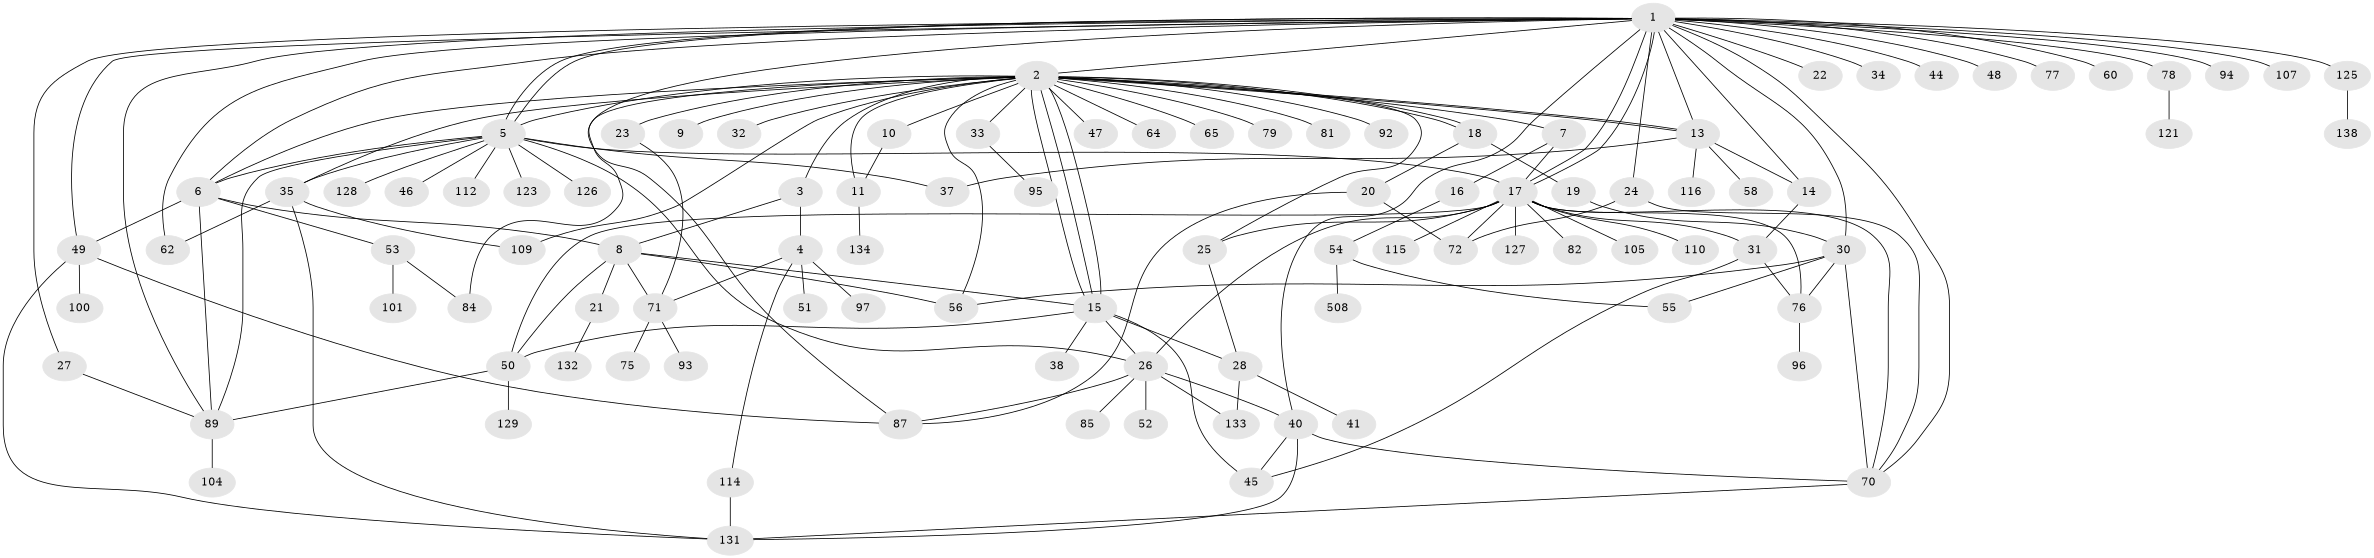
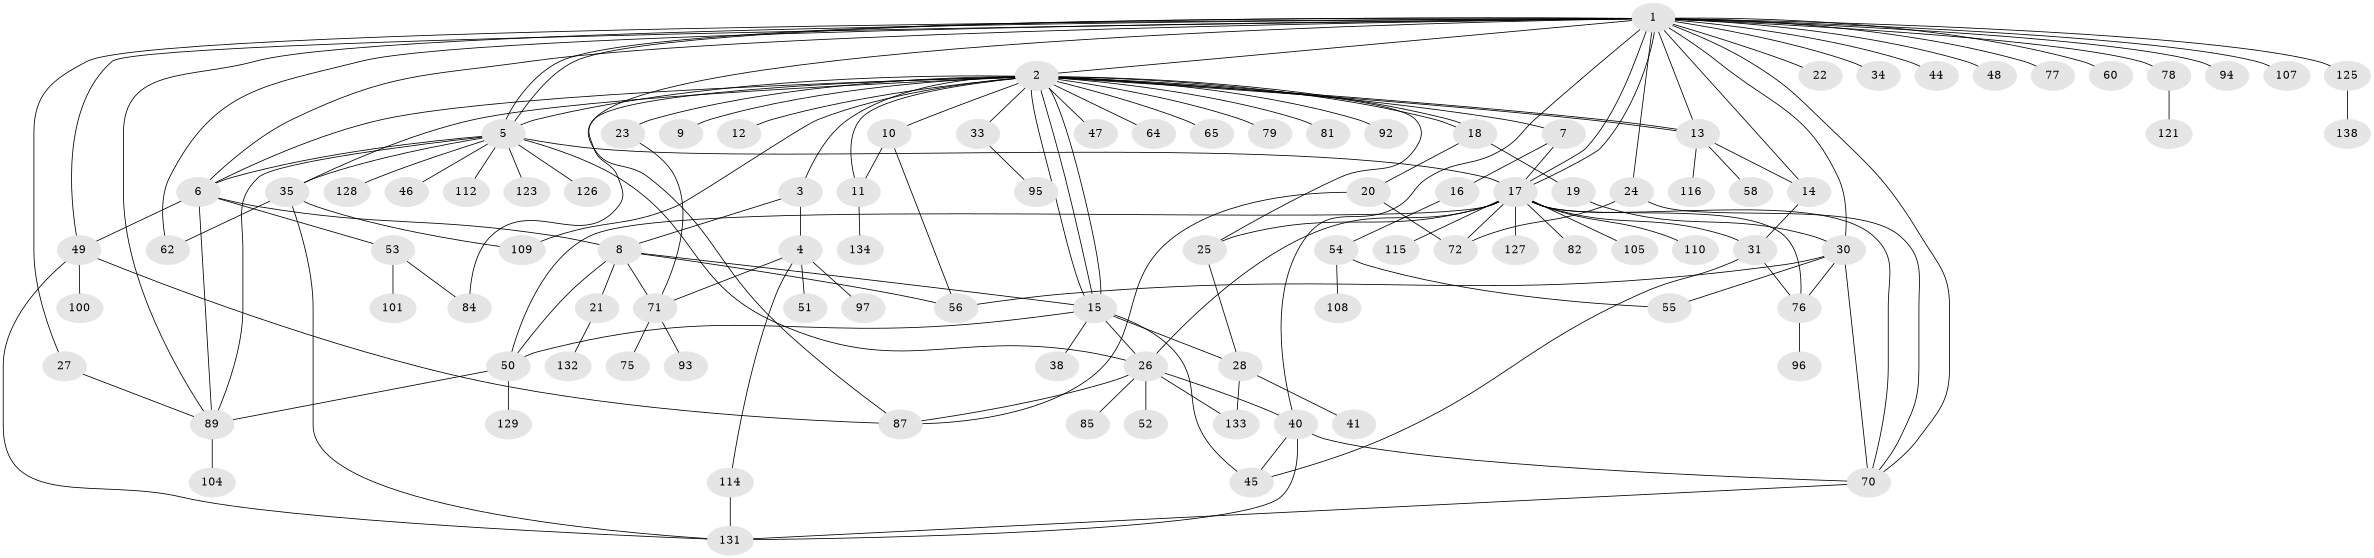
node "32": label "32" -> "12"
edge "2" -- "56": now "10" -- "56"
node "37": removed
node "508": label "508" -> "108"
